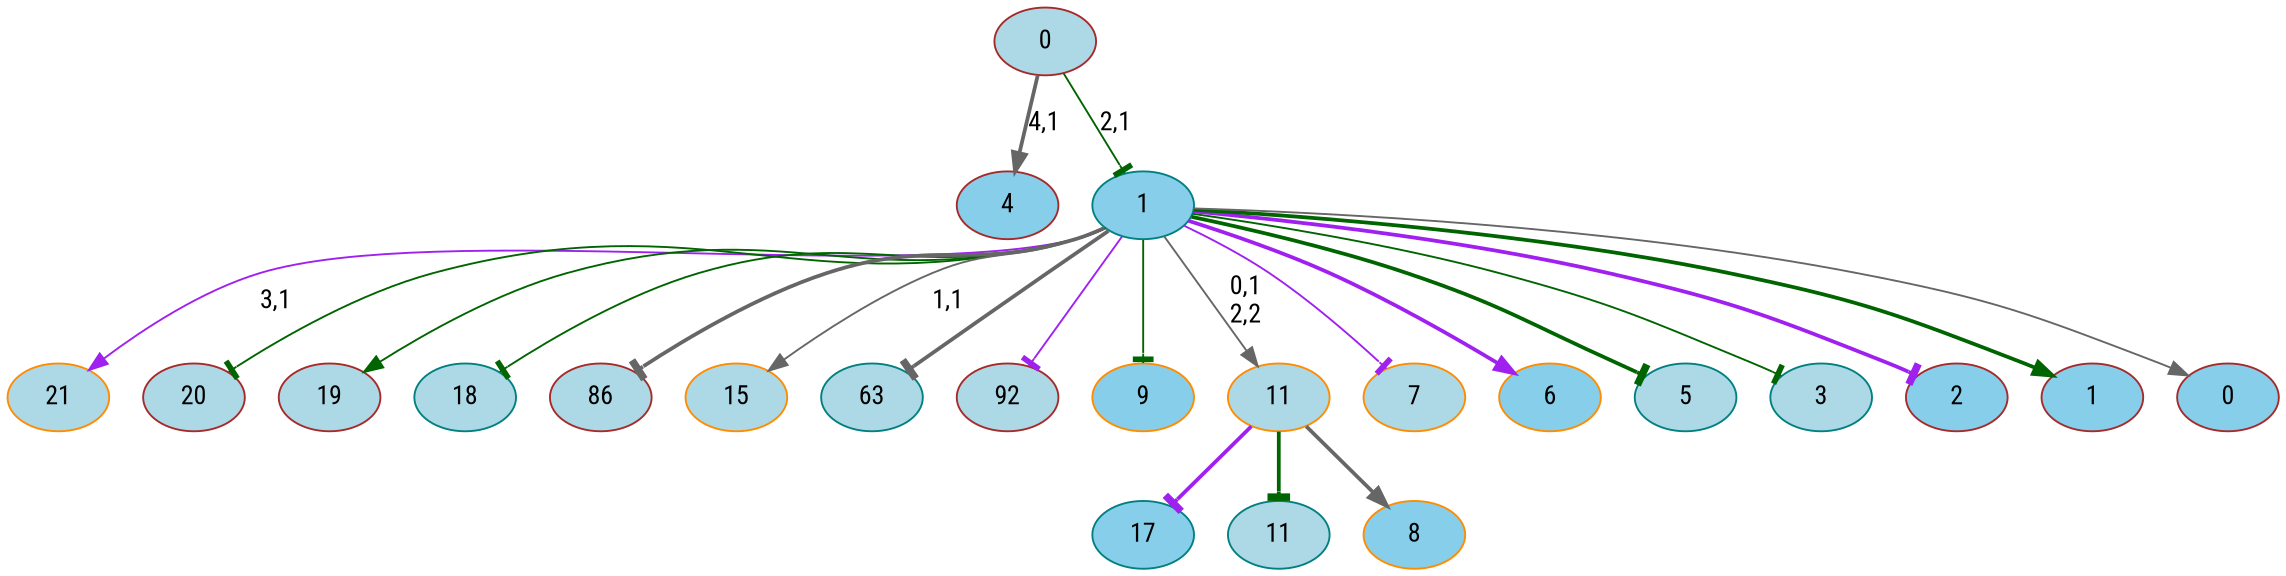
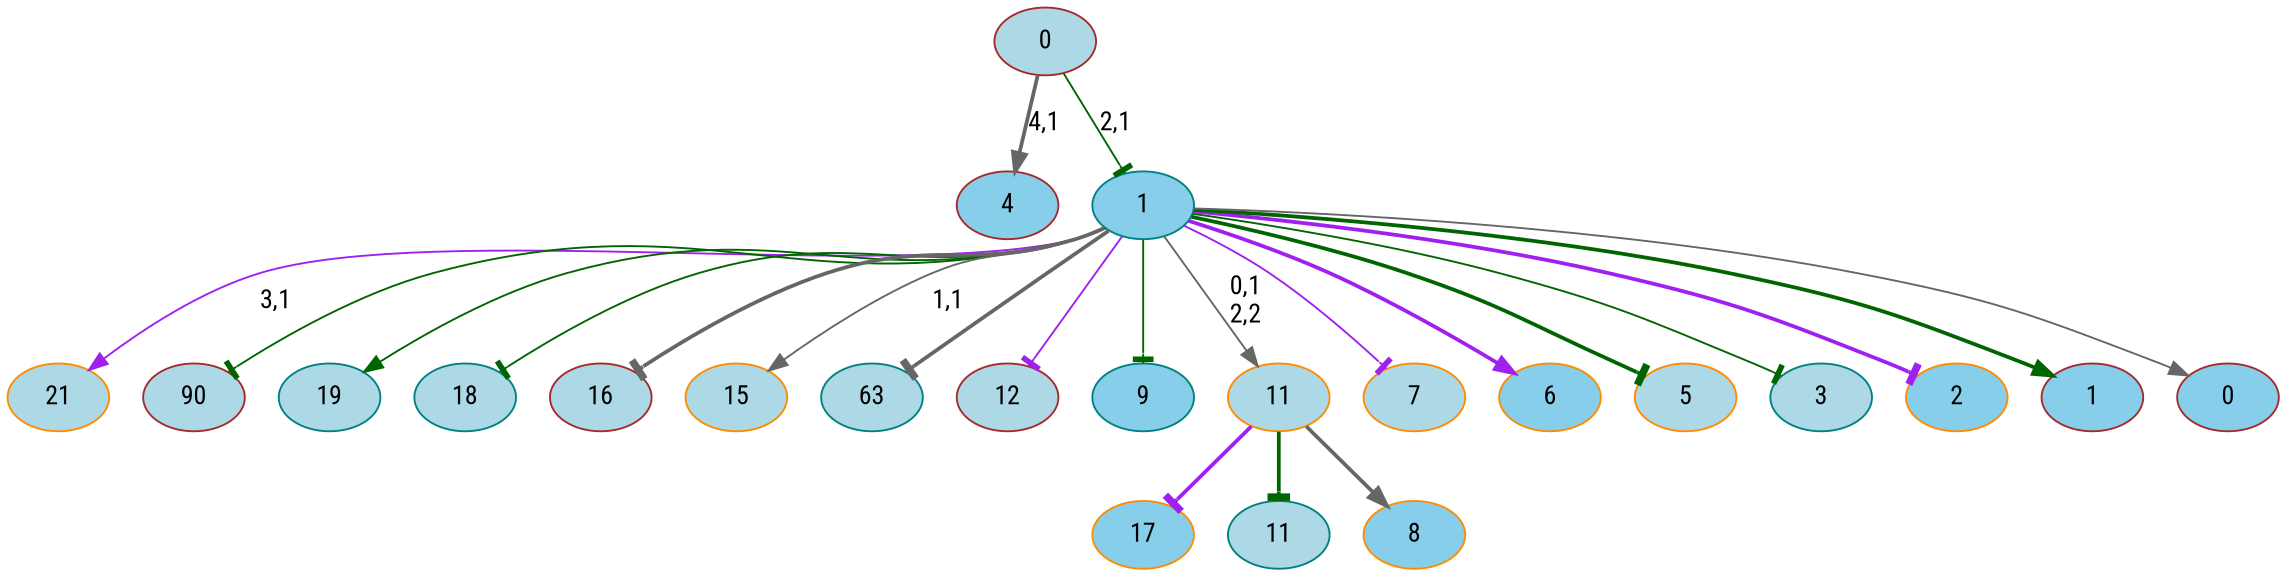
node "20": label "20" -> "90"
node "19": color brown -> teal
node "86": label "86" -> "16"
node "92": label "92" -> "12"
node "9": color darkorange -> teal
node "5": color teal -> darkorange
node "2": color brown -> darkorange
node "17": color teal -> darkorange
